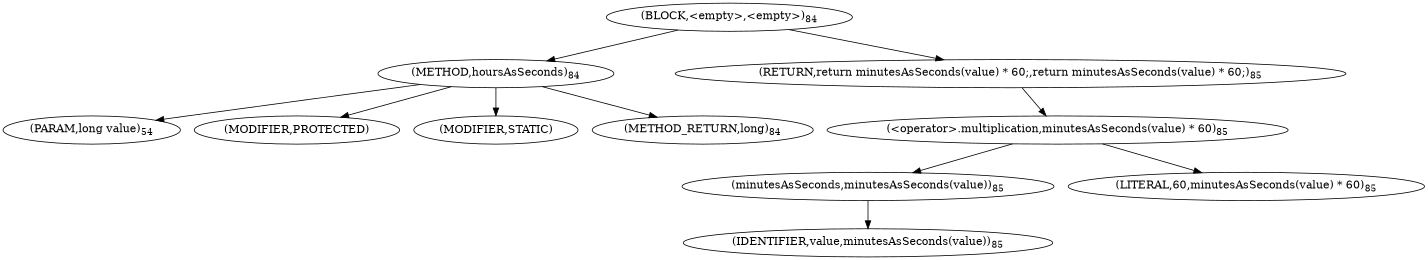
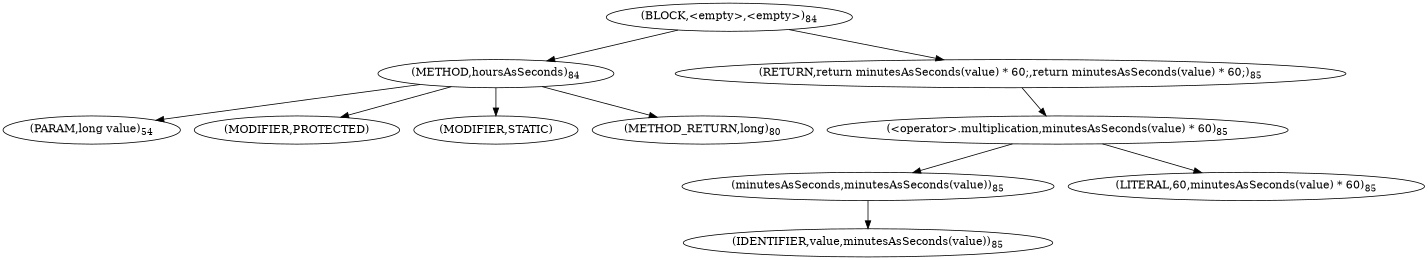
node "(METHOD_RETURN,long)": text "84" -> "80"
